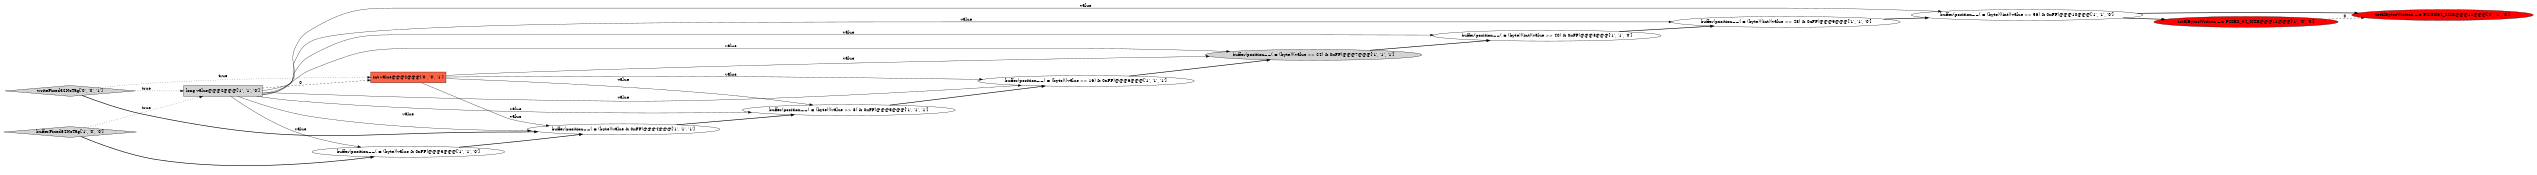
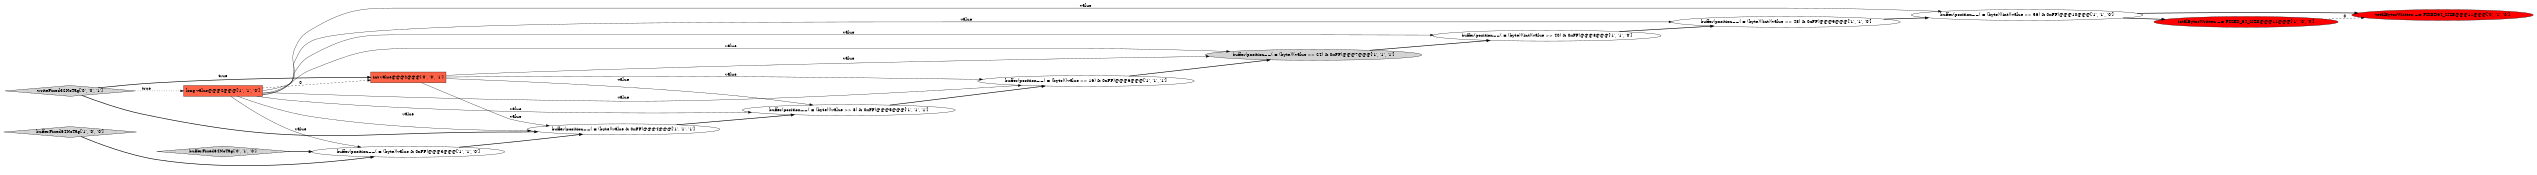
edge "writeFixed32NoTag['0', '0', '1']" -> "int value@@@2@@@['0', '0', '1']": style dotted -> bold
node "long value@@@2@@@['1', '1', '0']": fillcolor lightgray -> tomato
edge "bufferFixed64NoTag['1', '0', '0']" -> "long value@@@2@@@['1', '1', '0']": removed, label "true"
node "bufferFixed64NoTag['0', '1', '0']": added
